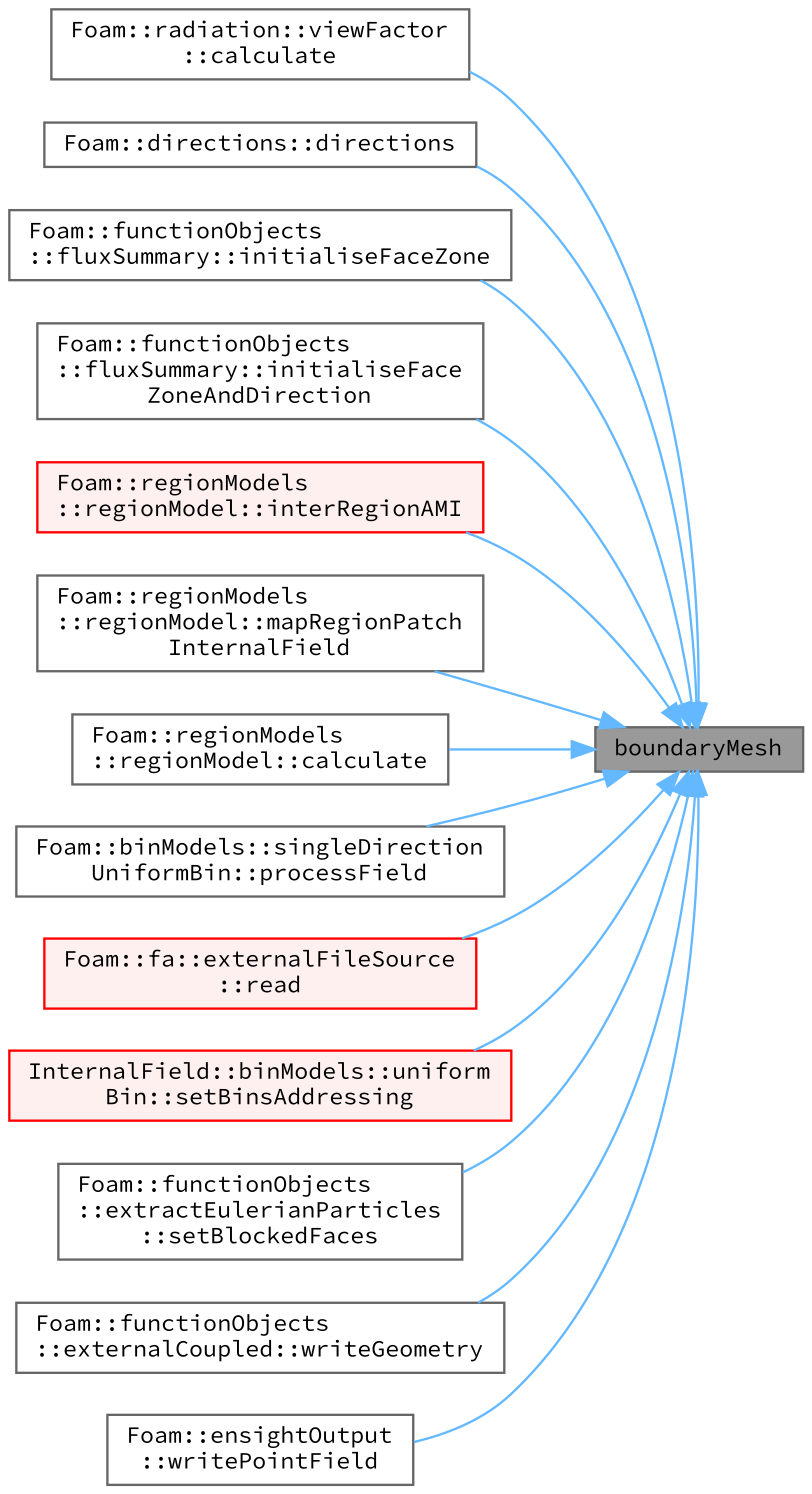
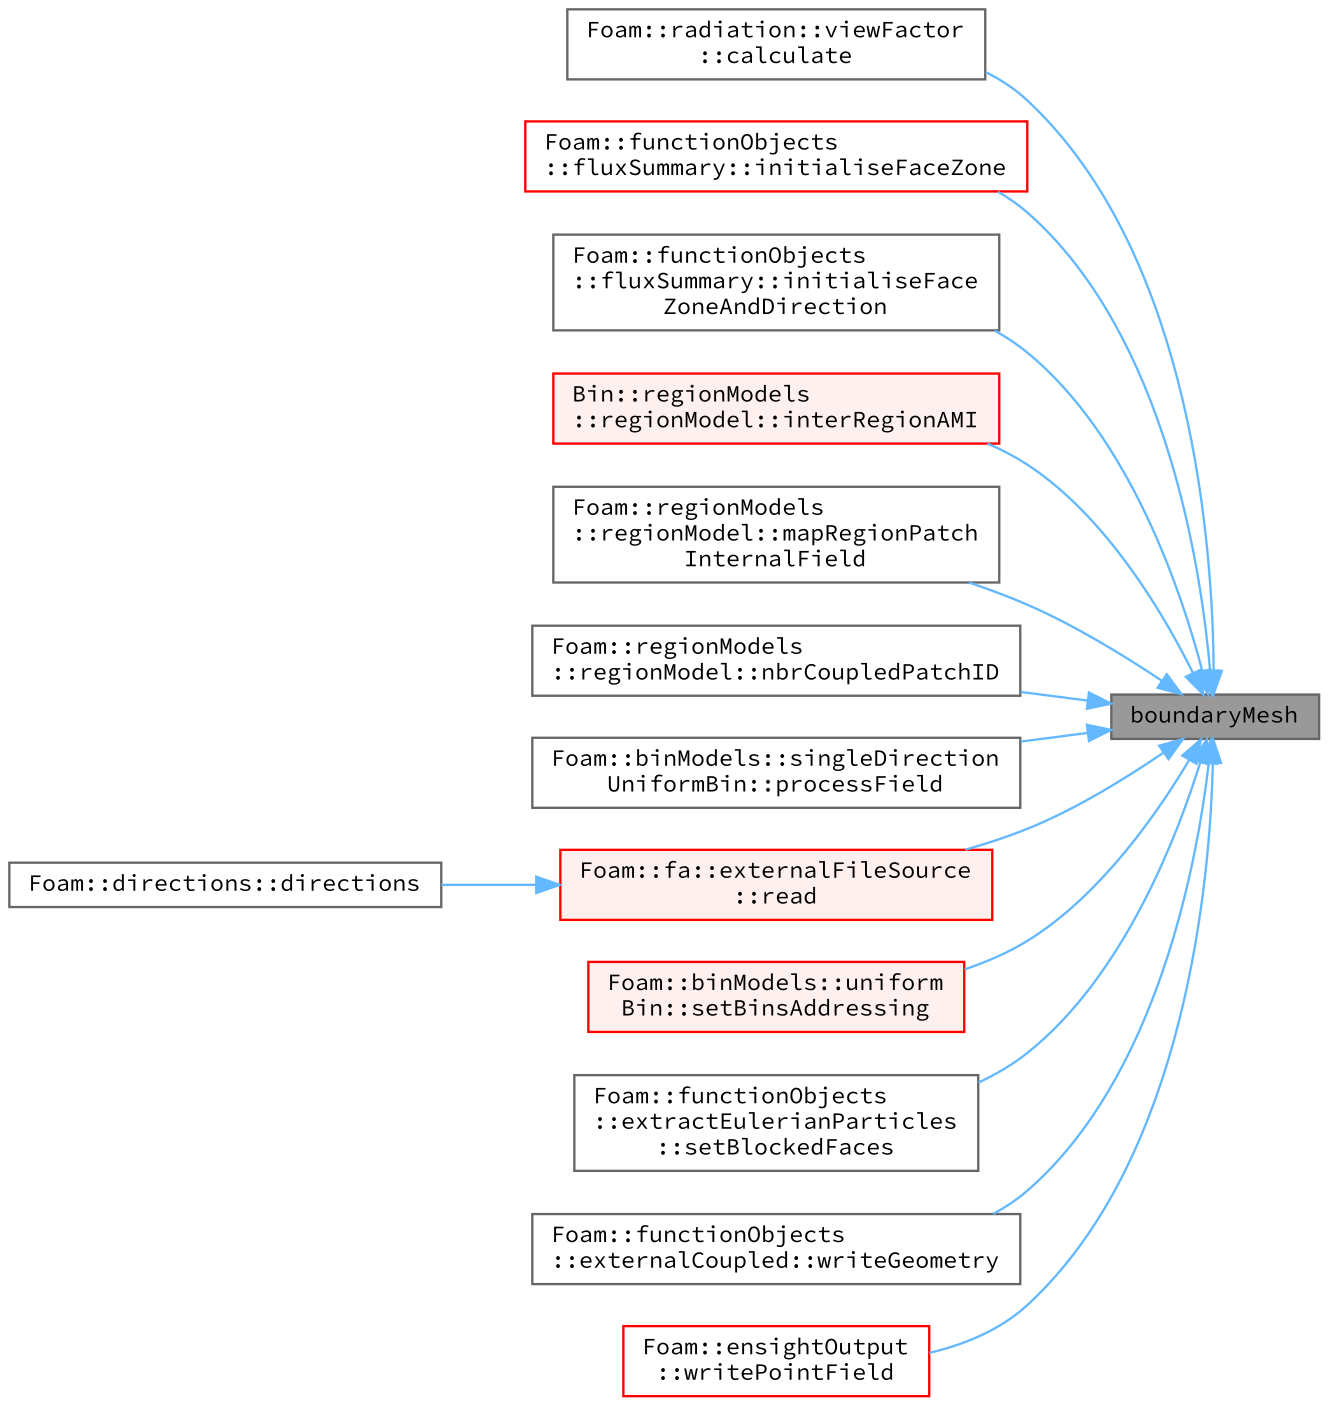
node "Foam::functionObjects ::fluxSummary::initialiseFaceZone": color grey40 -> red
edge "Foam::directions::directions" -> "boundaryMesh": now "Foam::directions::directions" -> "Foam::fa::externalFileSource ::read"
node "Foam::regionModels ::regionModel::interRegionAMI": label "Foam::regionModels ::regionModel::interRegionAMI" -> "Bin::regionModels ::regionModel::interRegionAMI"
node "Foam::regionModels ::regionModel::calculate": label "Foam::regionModels ::regionModel::calculate" -> "Foam::regionModels ::regionModel::nbrCoupledPatchID"
node "InternalField::binModels::uniform Bin::setBinsAddressing": label "InternalField::binModels::uniform Bin::setBinsAddressing" -> "Foam::binModels::uniform Bin::setBinsAddressing"
node "Foam::ensightOutput ::writePointField": color grey40 -> red
